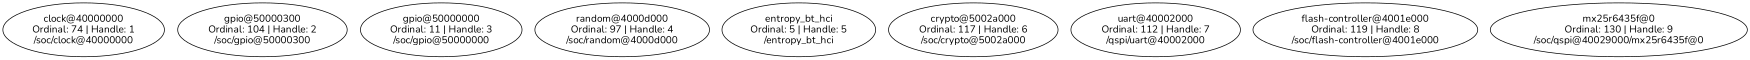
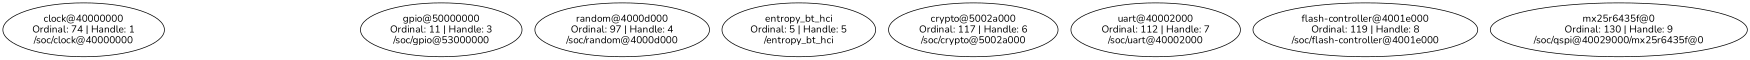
node "gpio@50000300 Ordinal: 104 | Handle: 2 /soc/gpio@50000300": removed
node "gpio@50000000 Ordinal: 11 | Handle: 3 /soc/gpio@50000000": label "gpio@50000000 Ordinal: 11 | Handle: 3 /soc/gpio@50000000" -> "gpio@50000000 Ordinal: 11 | Handle: 3 /soc/gpio@53000000"
node "uart@40002000 Ordinal: 112 | Handle: 7 /qspi/uart@40002000": label "uart@40002000 Ordinal: 112 | Handle: 7 /qspi/uart@40002000" -> "uart@40002000 Ordinal: 112 | Handle: 7 /soc/uart@40002000"
